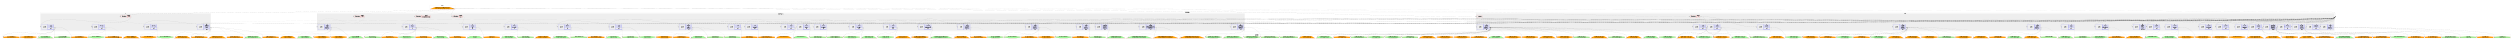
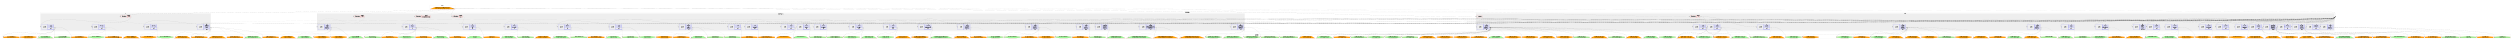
node "sys-devel/autoconf-2.69": removed
